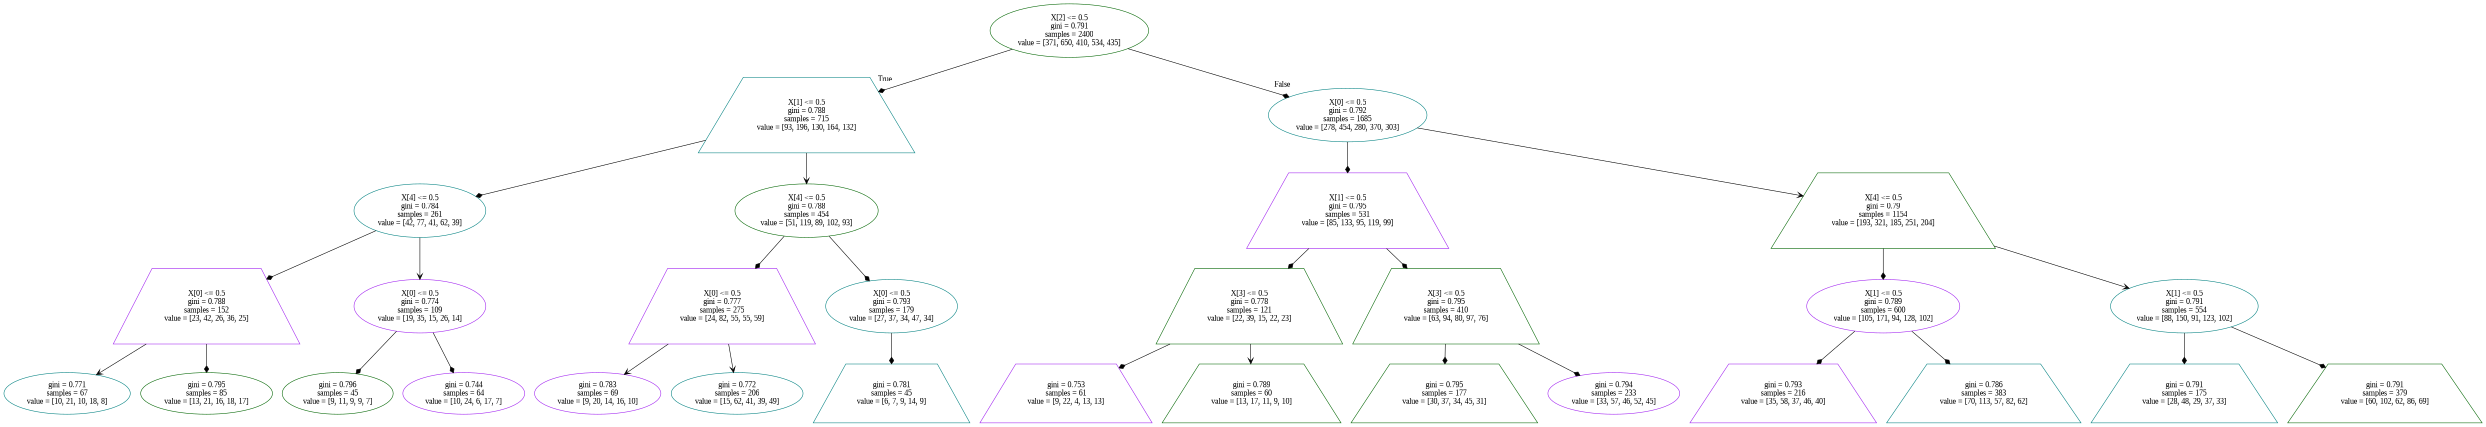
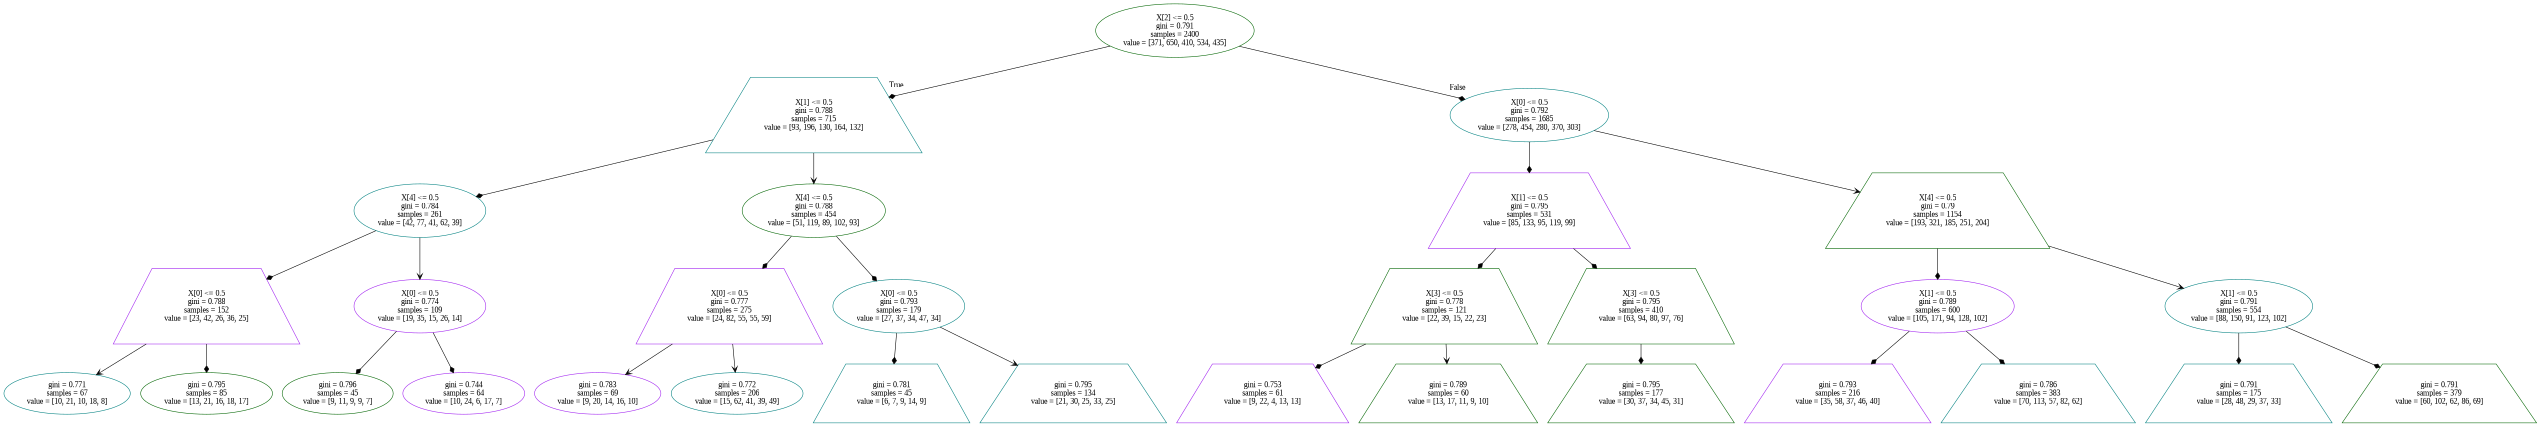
node "gini = 0.795 samples = 134 value = [21, 30, 25, 33, 25]": added
node "gini = 0.794 samples = 233 value = [33, 57, 46, 52, 45]": removed
